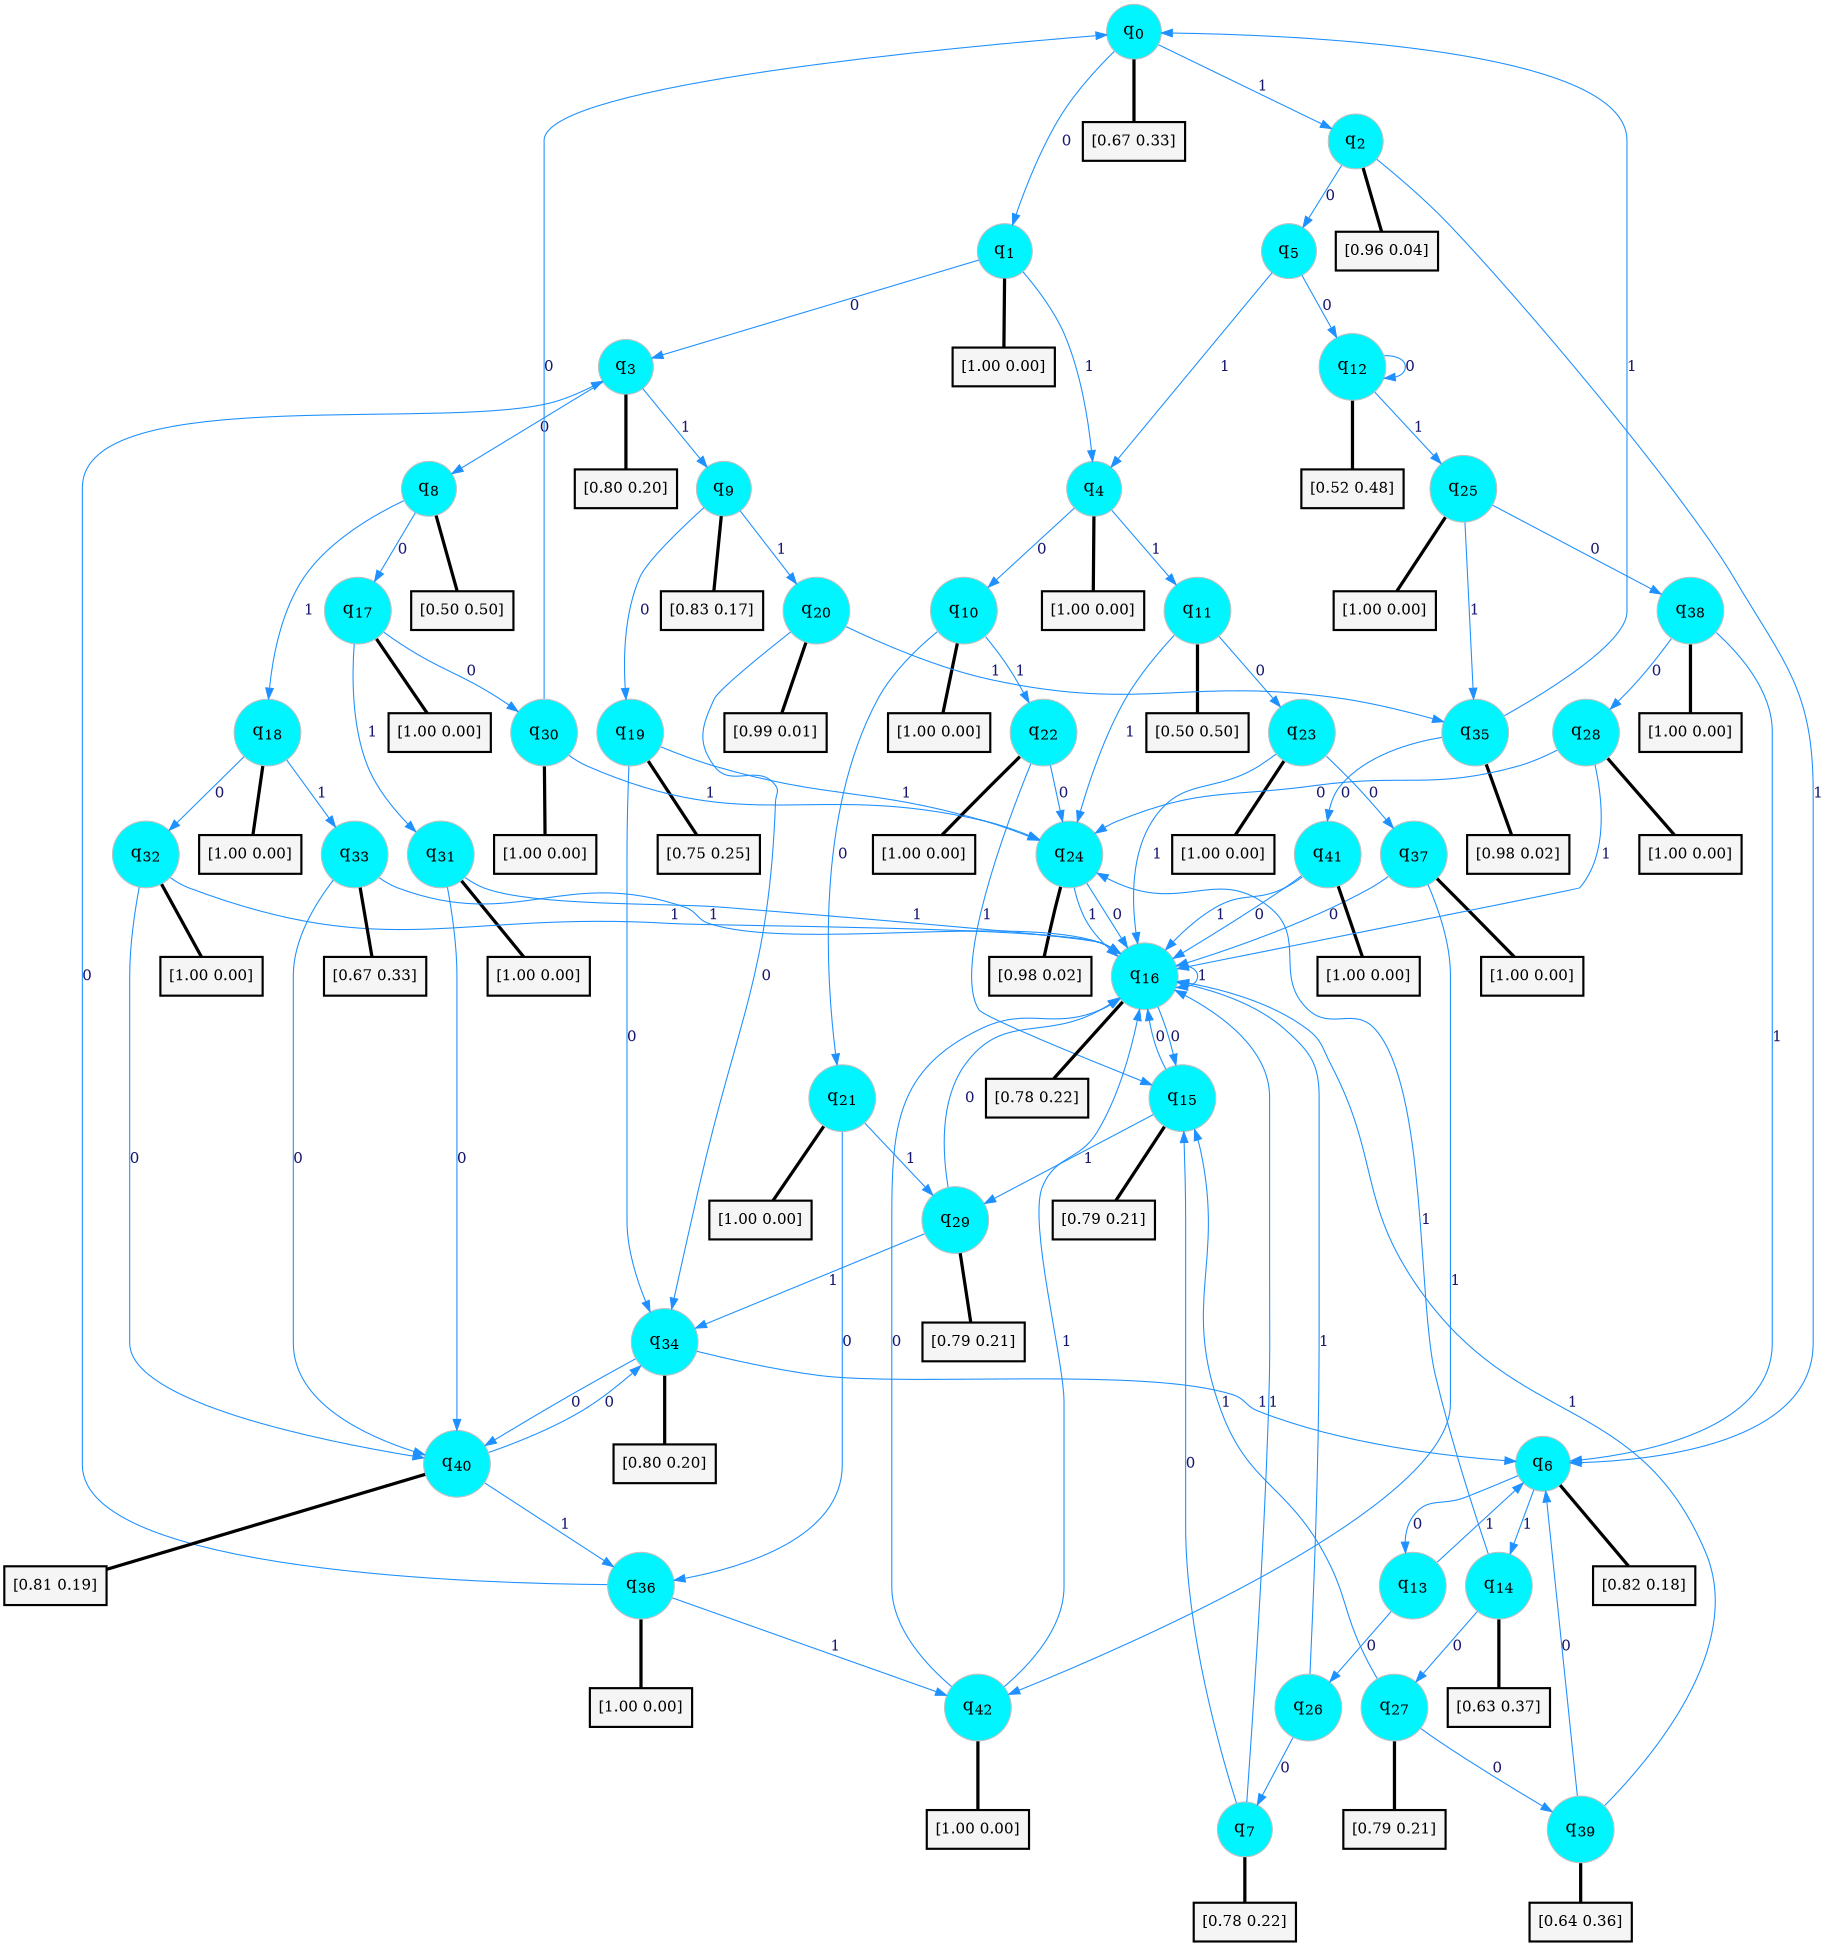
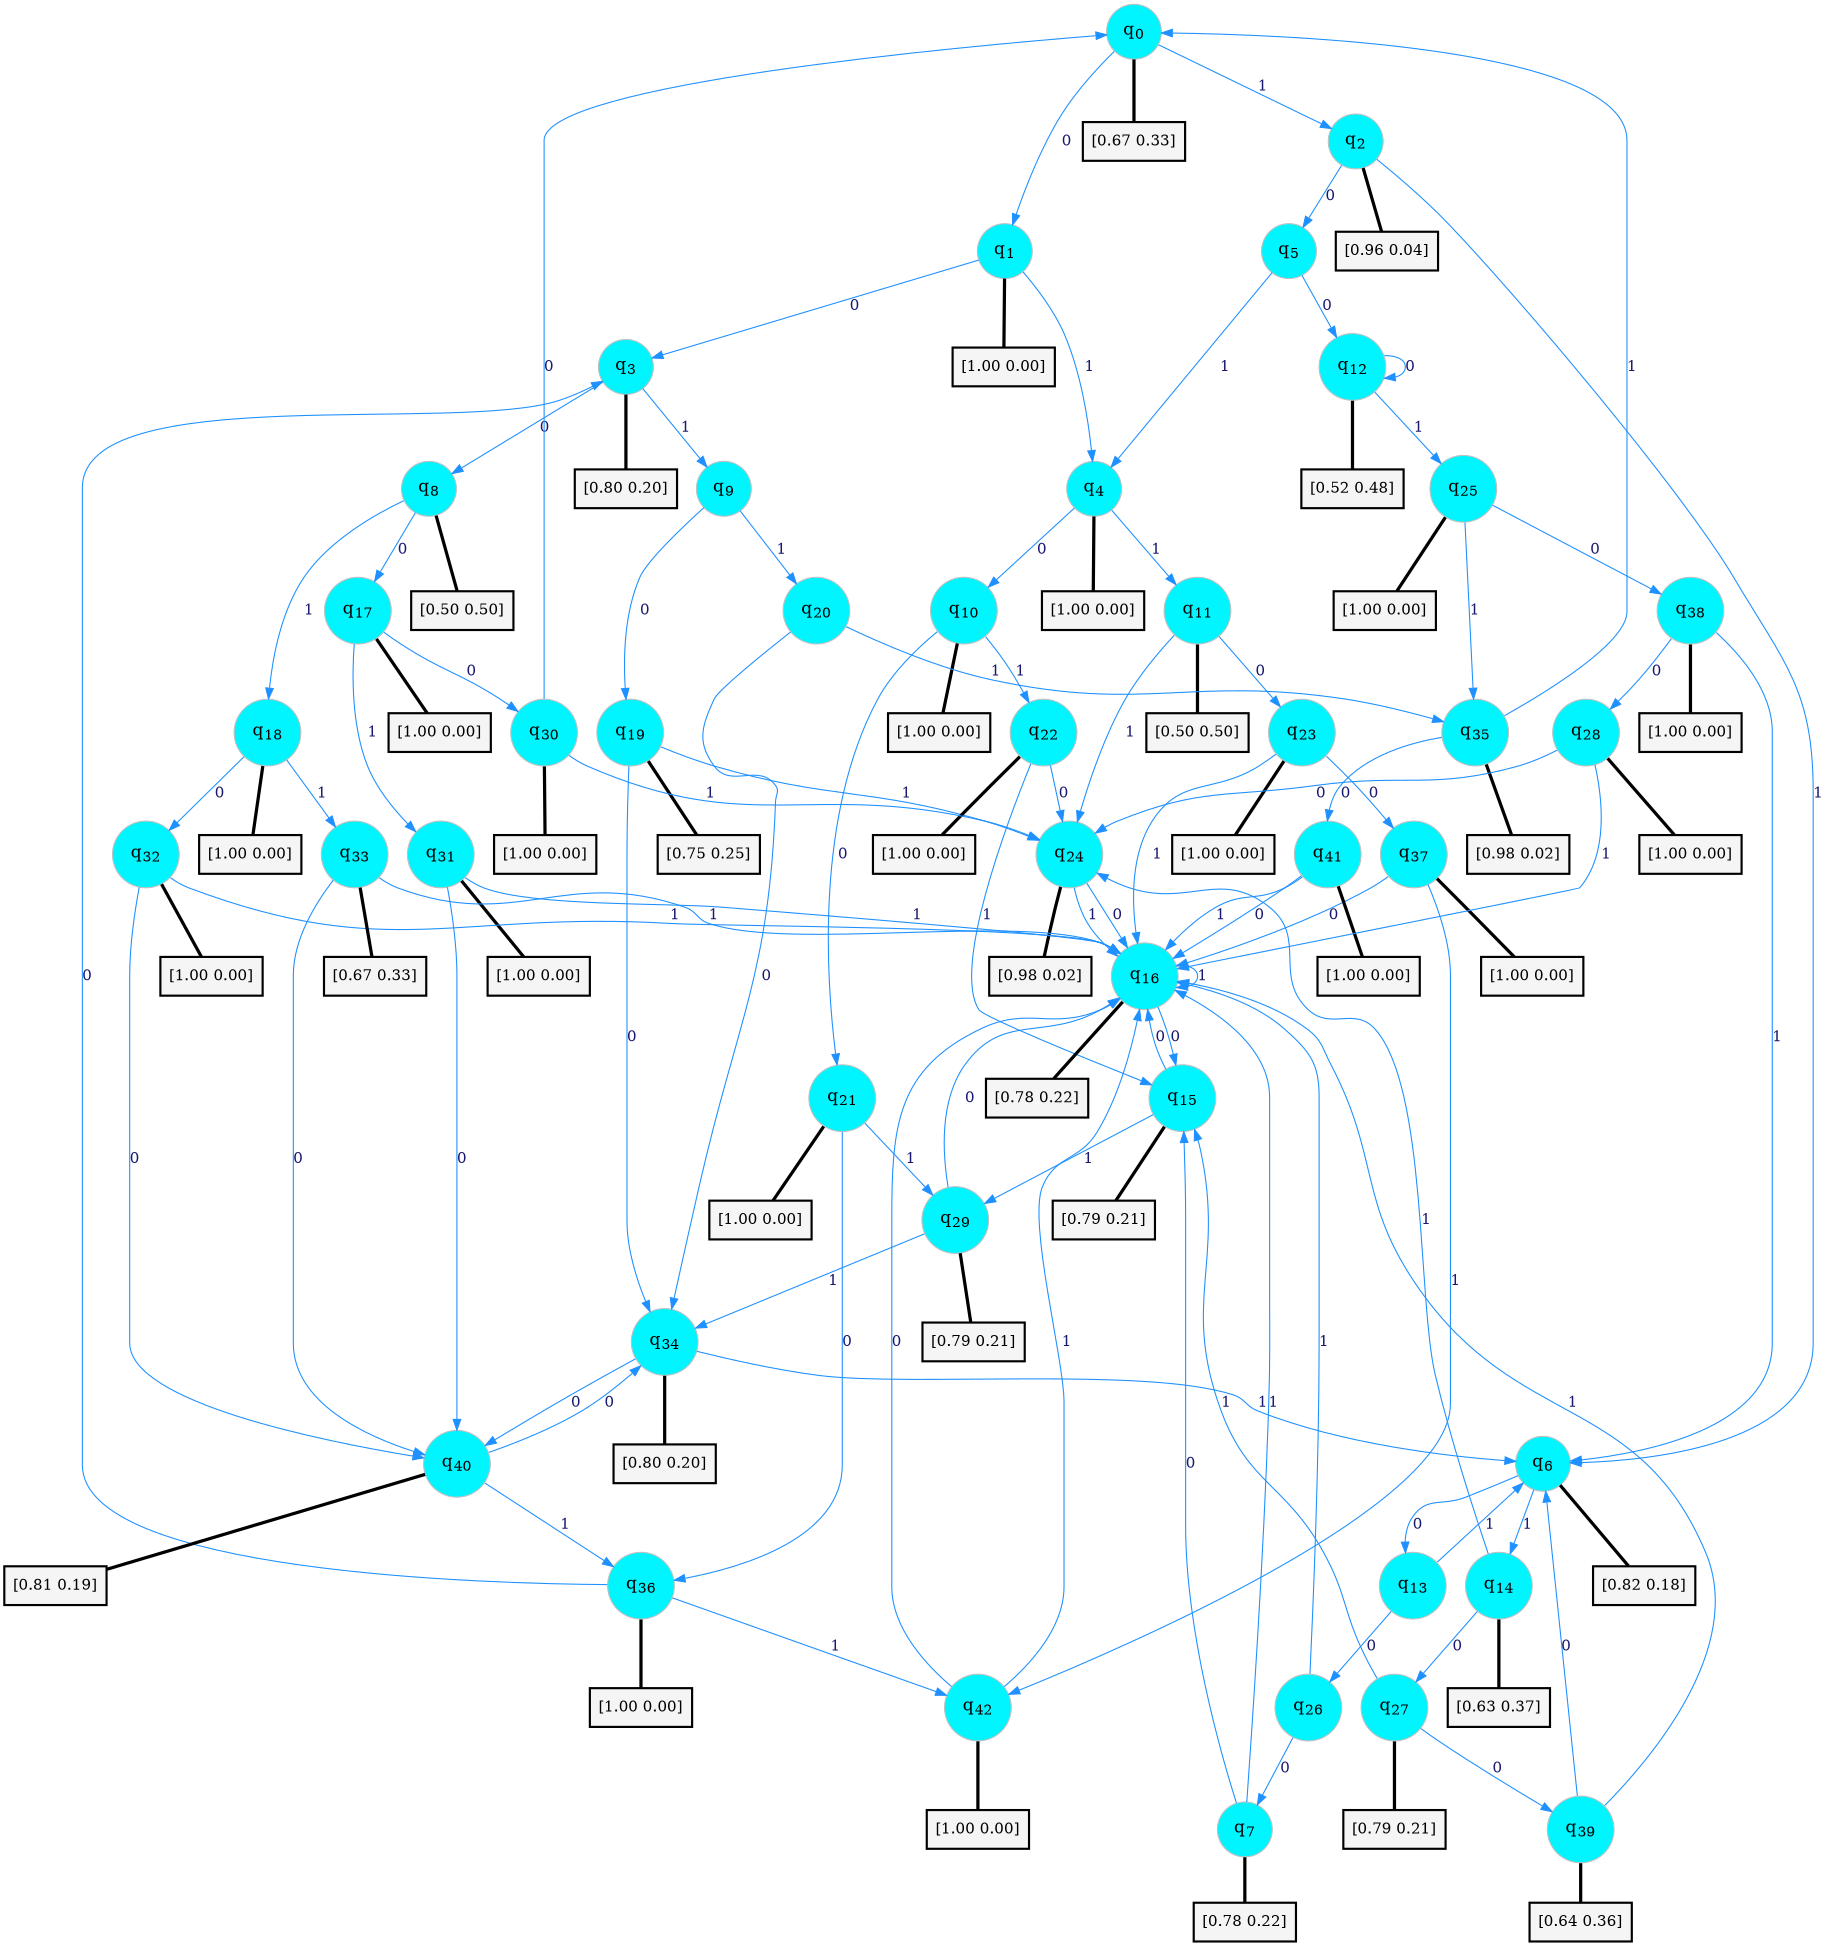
node "[0.83 0.17]": removed
node "[0.99 0.01]": removed
